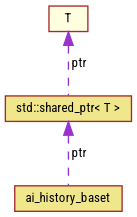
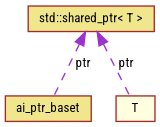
edge "std::shared_ptr< T >" -> "T": reversed
node "ai_history_baset": label "ai_history_baset" -> "ai_ptr_baset"
